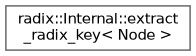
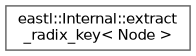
node "radix::Internal::extract _radix_key< Node >": label "radix::Internal::extract _radix_key< Node >" -> "eastl::Internal::extract _radix_key< Node >"
